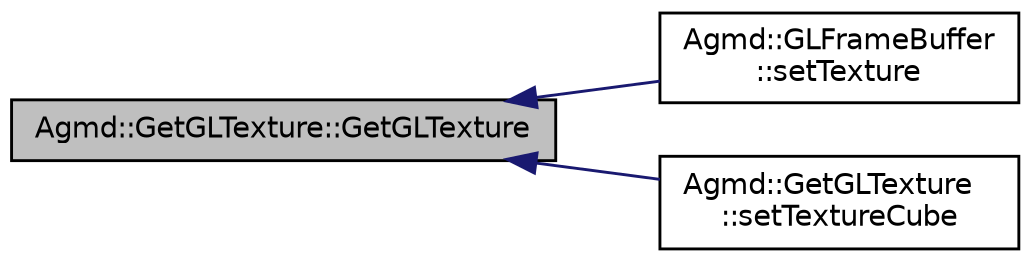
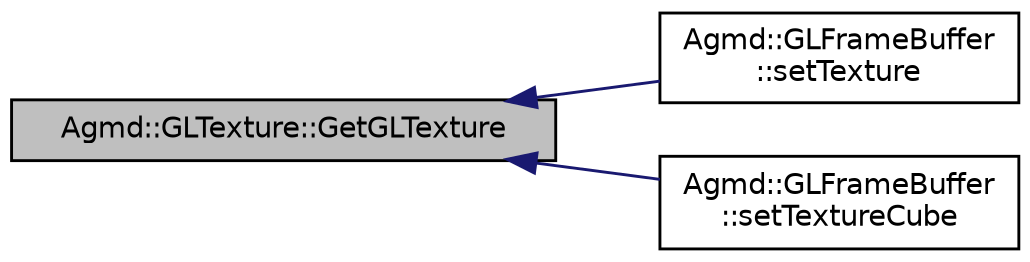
node "Agmd::GetGLTexture::GetGLTexture": label "Agmd::GetGLTexture::GetGLTexture" -> "Agmd::GLTexture::GetGLTexture"
node "Agmd::GetGLTexture ::setTextureCube": label "Agmd::GetGLTexture ::setTextureCube" -> "Agmd::GLFrameBuffer ::setTextureCube"
